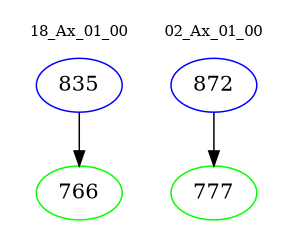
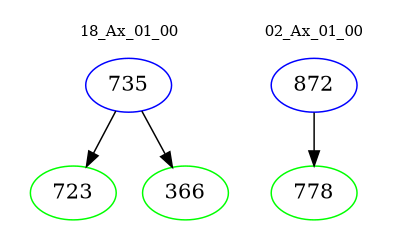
node "835": label "835" -> "735"
node "723": added
node "766": label "766" -> "366"
node "777": label "777" -> "778"
